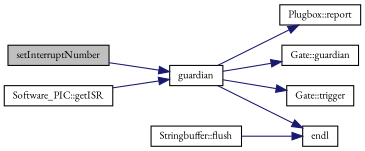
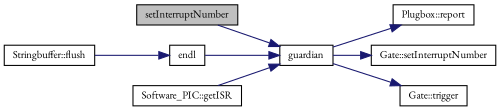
node "Gate::guardian": label "Gate::guardian" -> "Gate::setInterruptNumber"
edge "guardian" -> "endl": reversed
